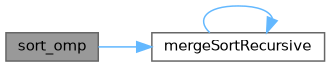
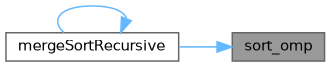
edge "sort_omp" -> "mergeSortRecursive": reversed
